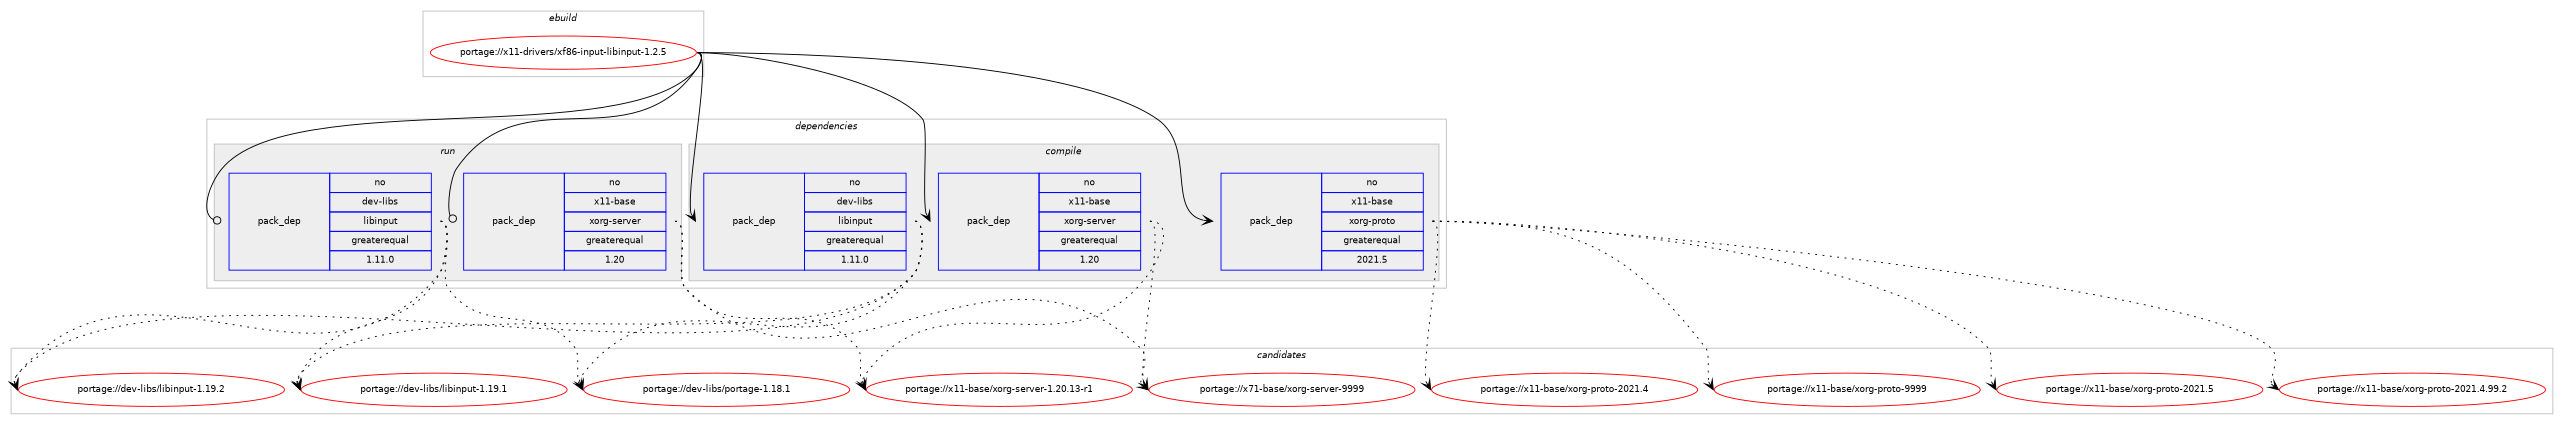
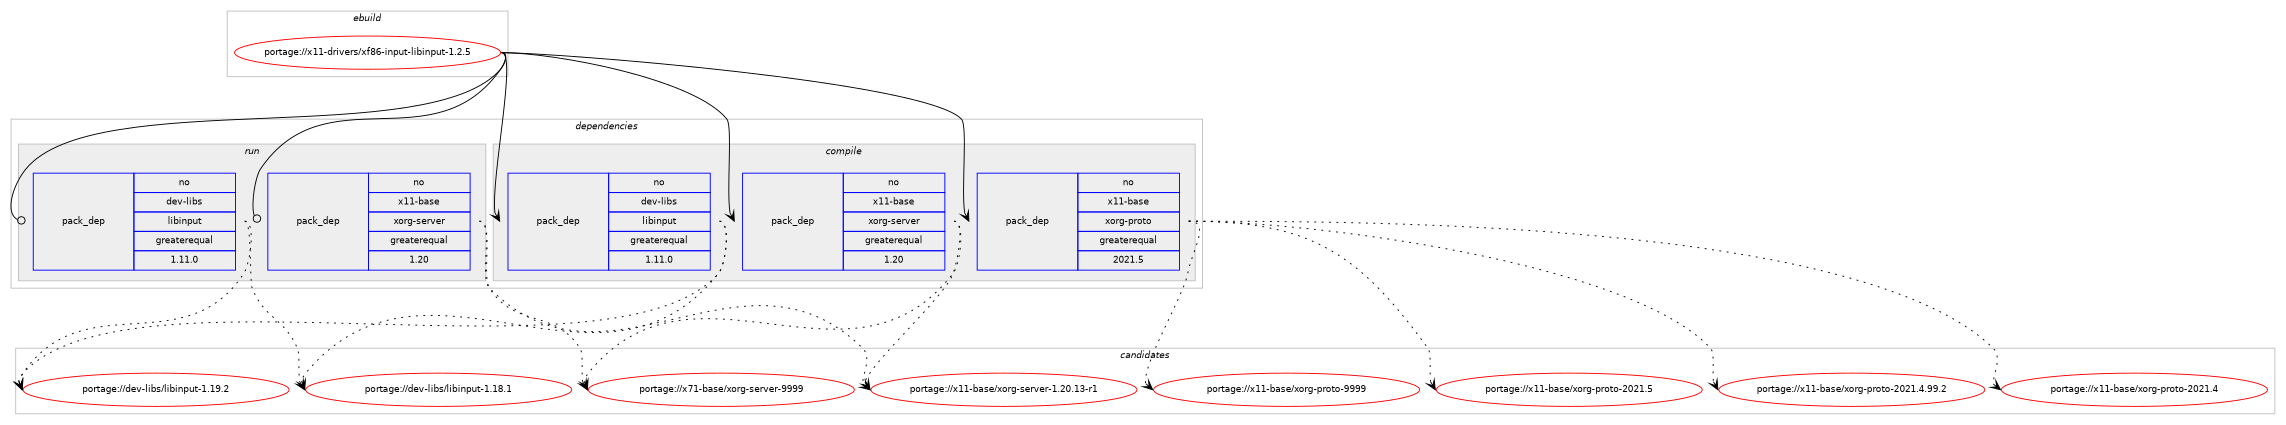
node "portage://dev-libs/libinput-1.19.1": removed
node "portage://dev-libs/portage-1.18.1": label "portage://dev-libs/portage-1.18.1" -> "portage://dev-libs/libinput-1.18.1"
